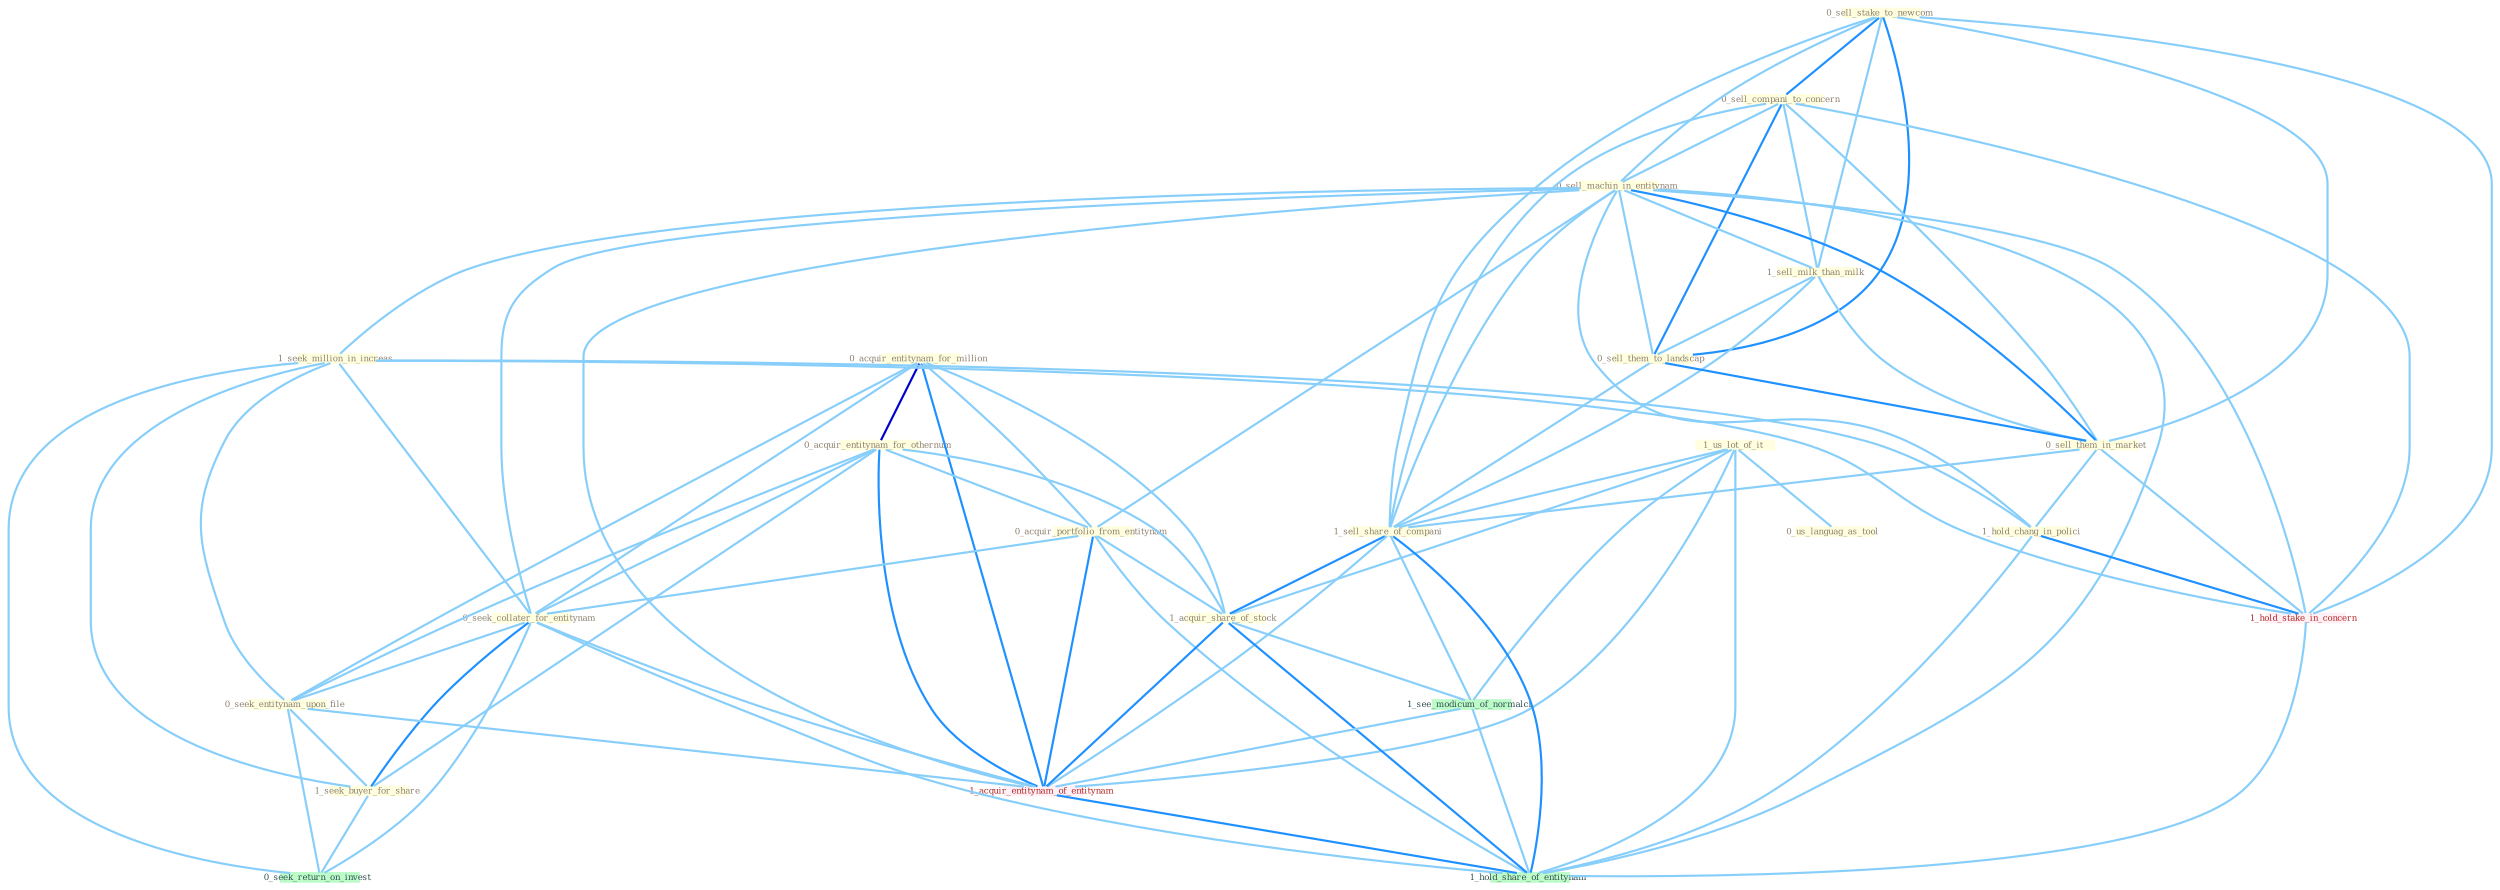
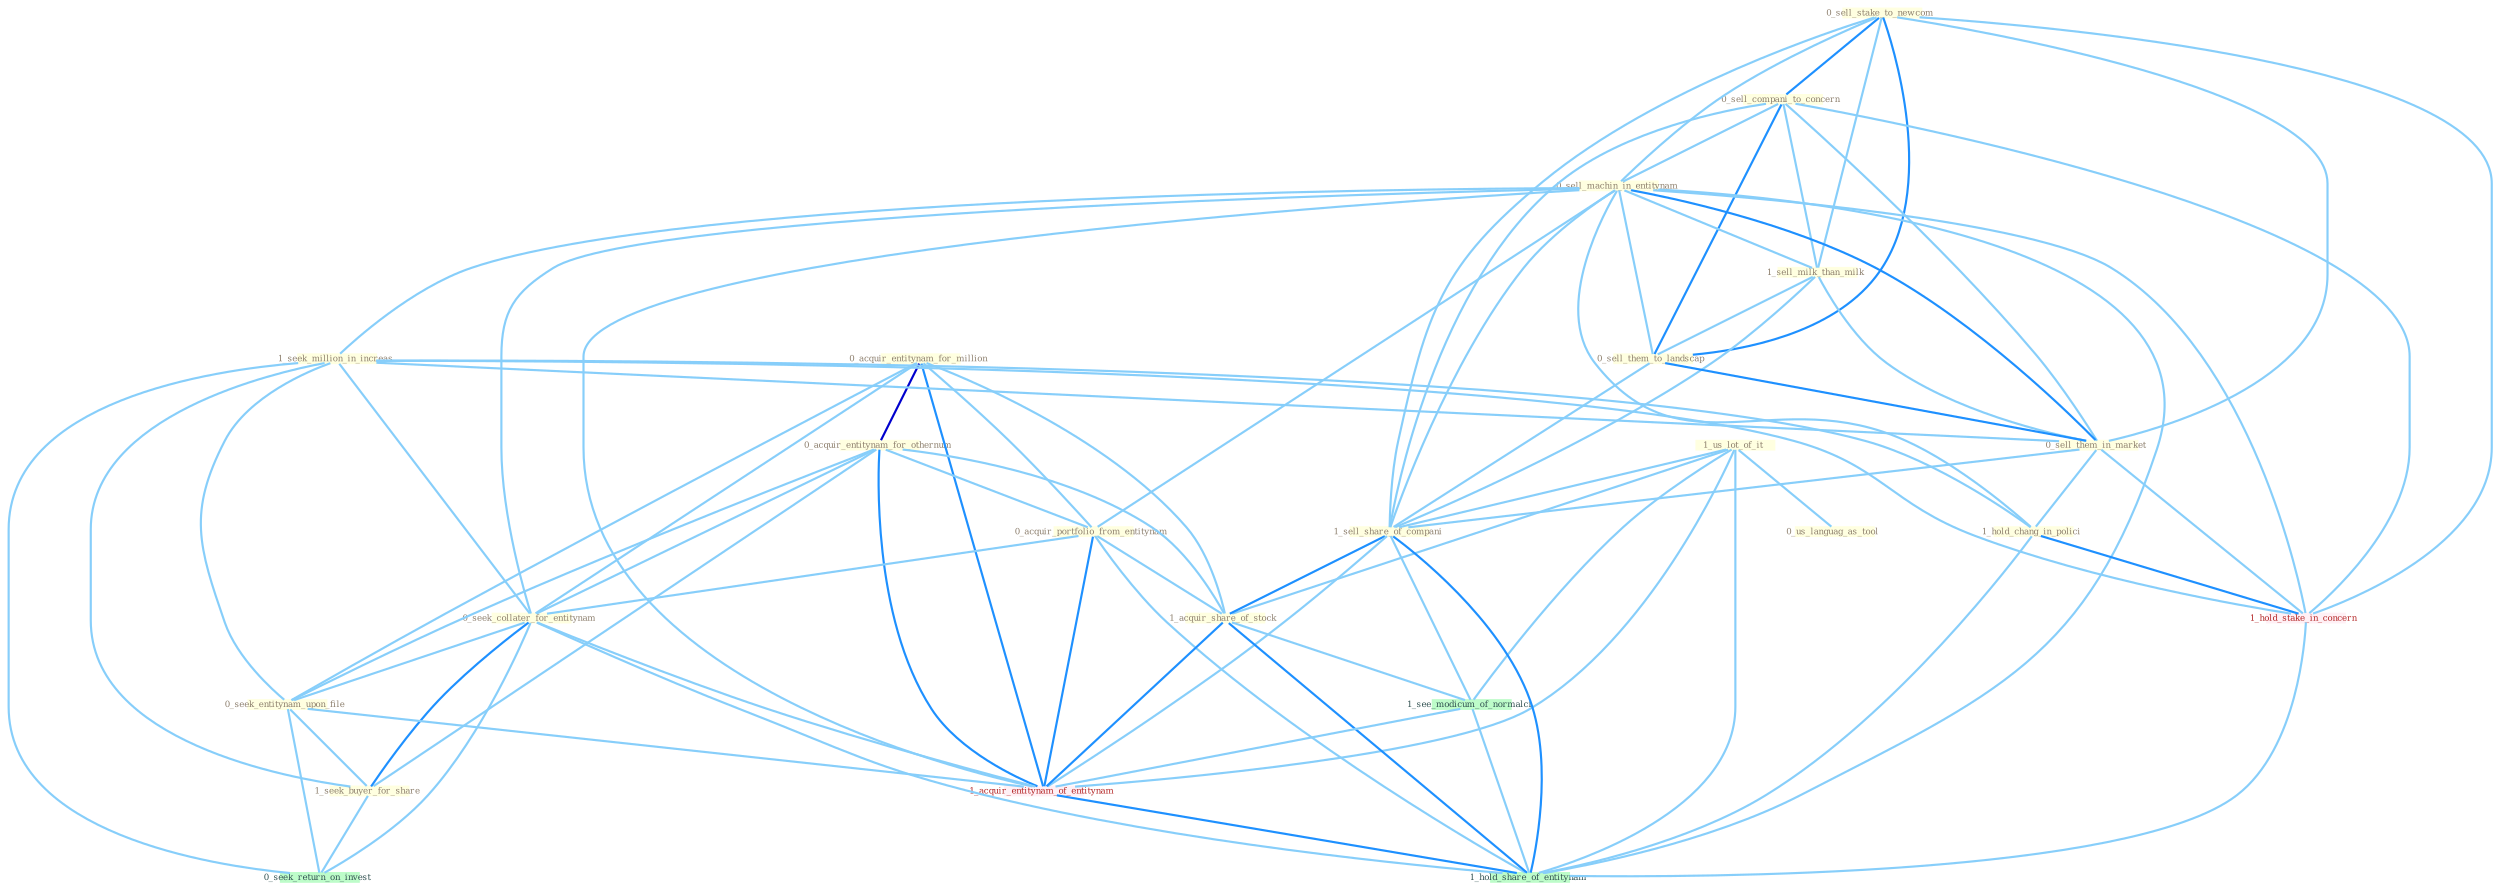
edge "1_seek_million_in_increas" -- "0_sell_them_in_market": added
